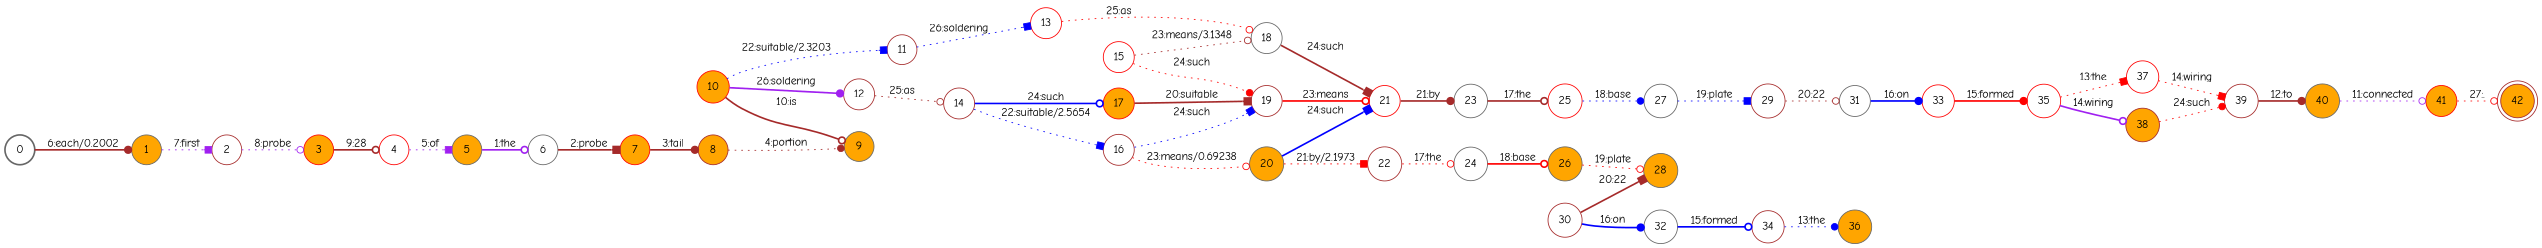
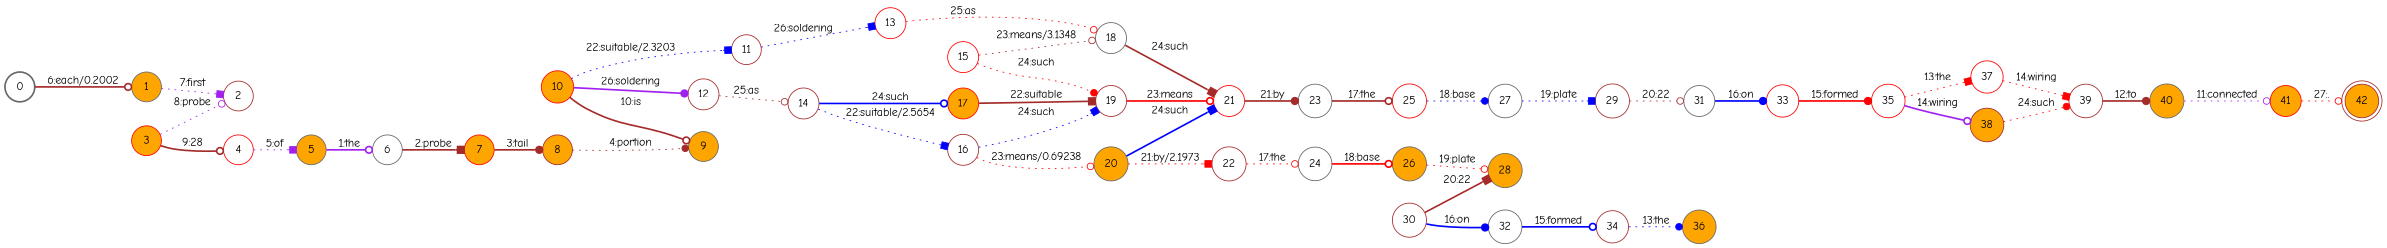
edge "17" -> "19": label "20:suitable" -> "22:suitable"
edge "0" -> "1": arrowhead dot -> odot
edge "2" -> "3": reversed
